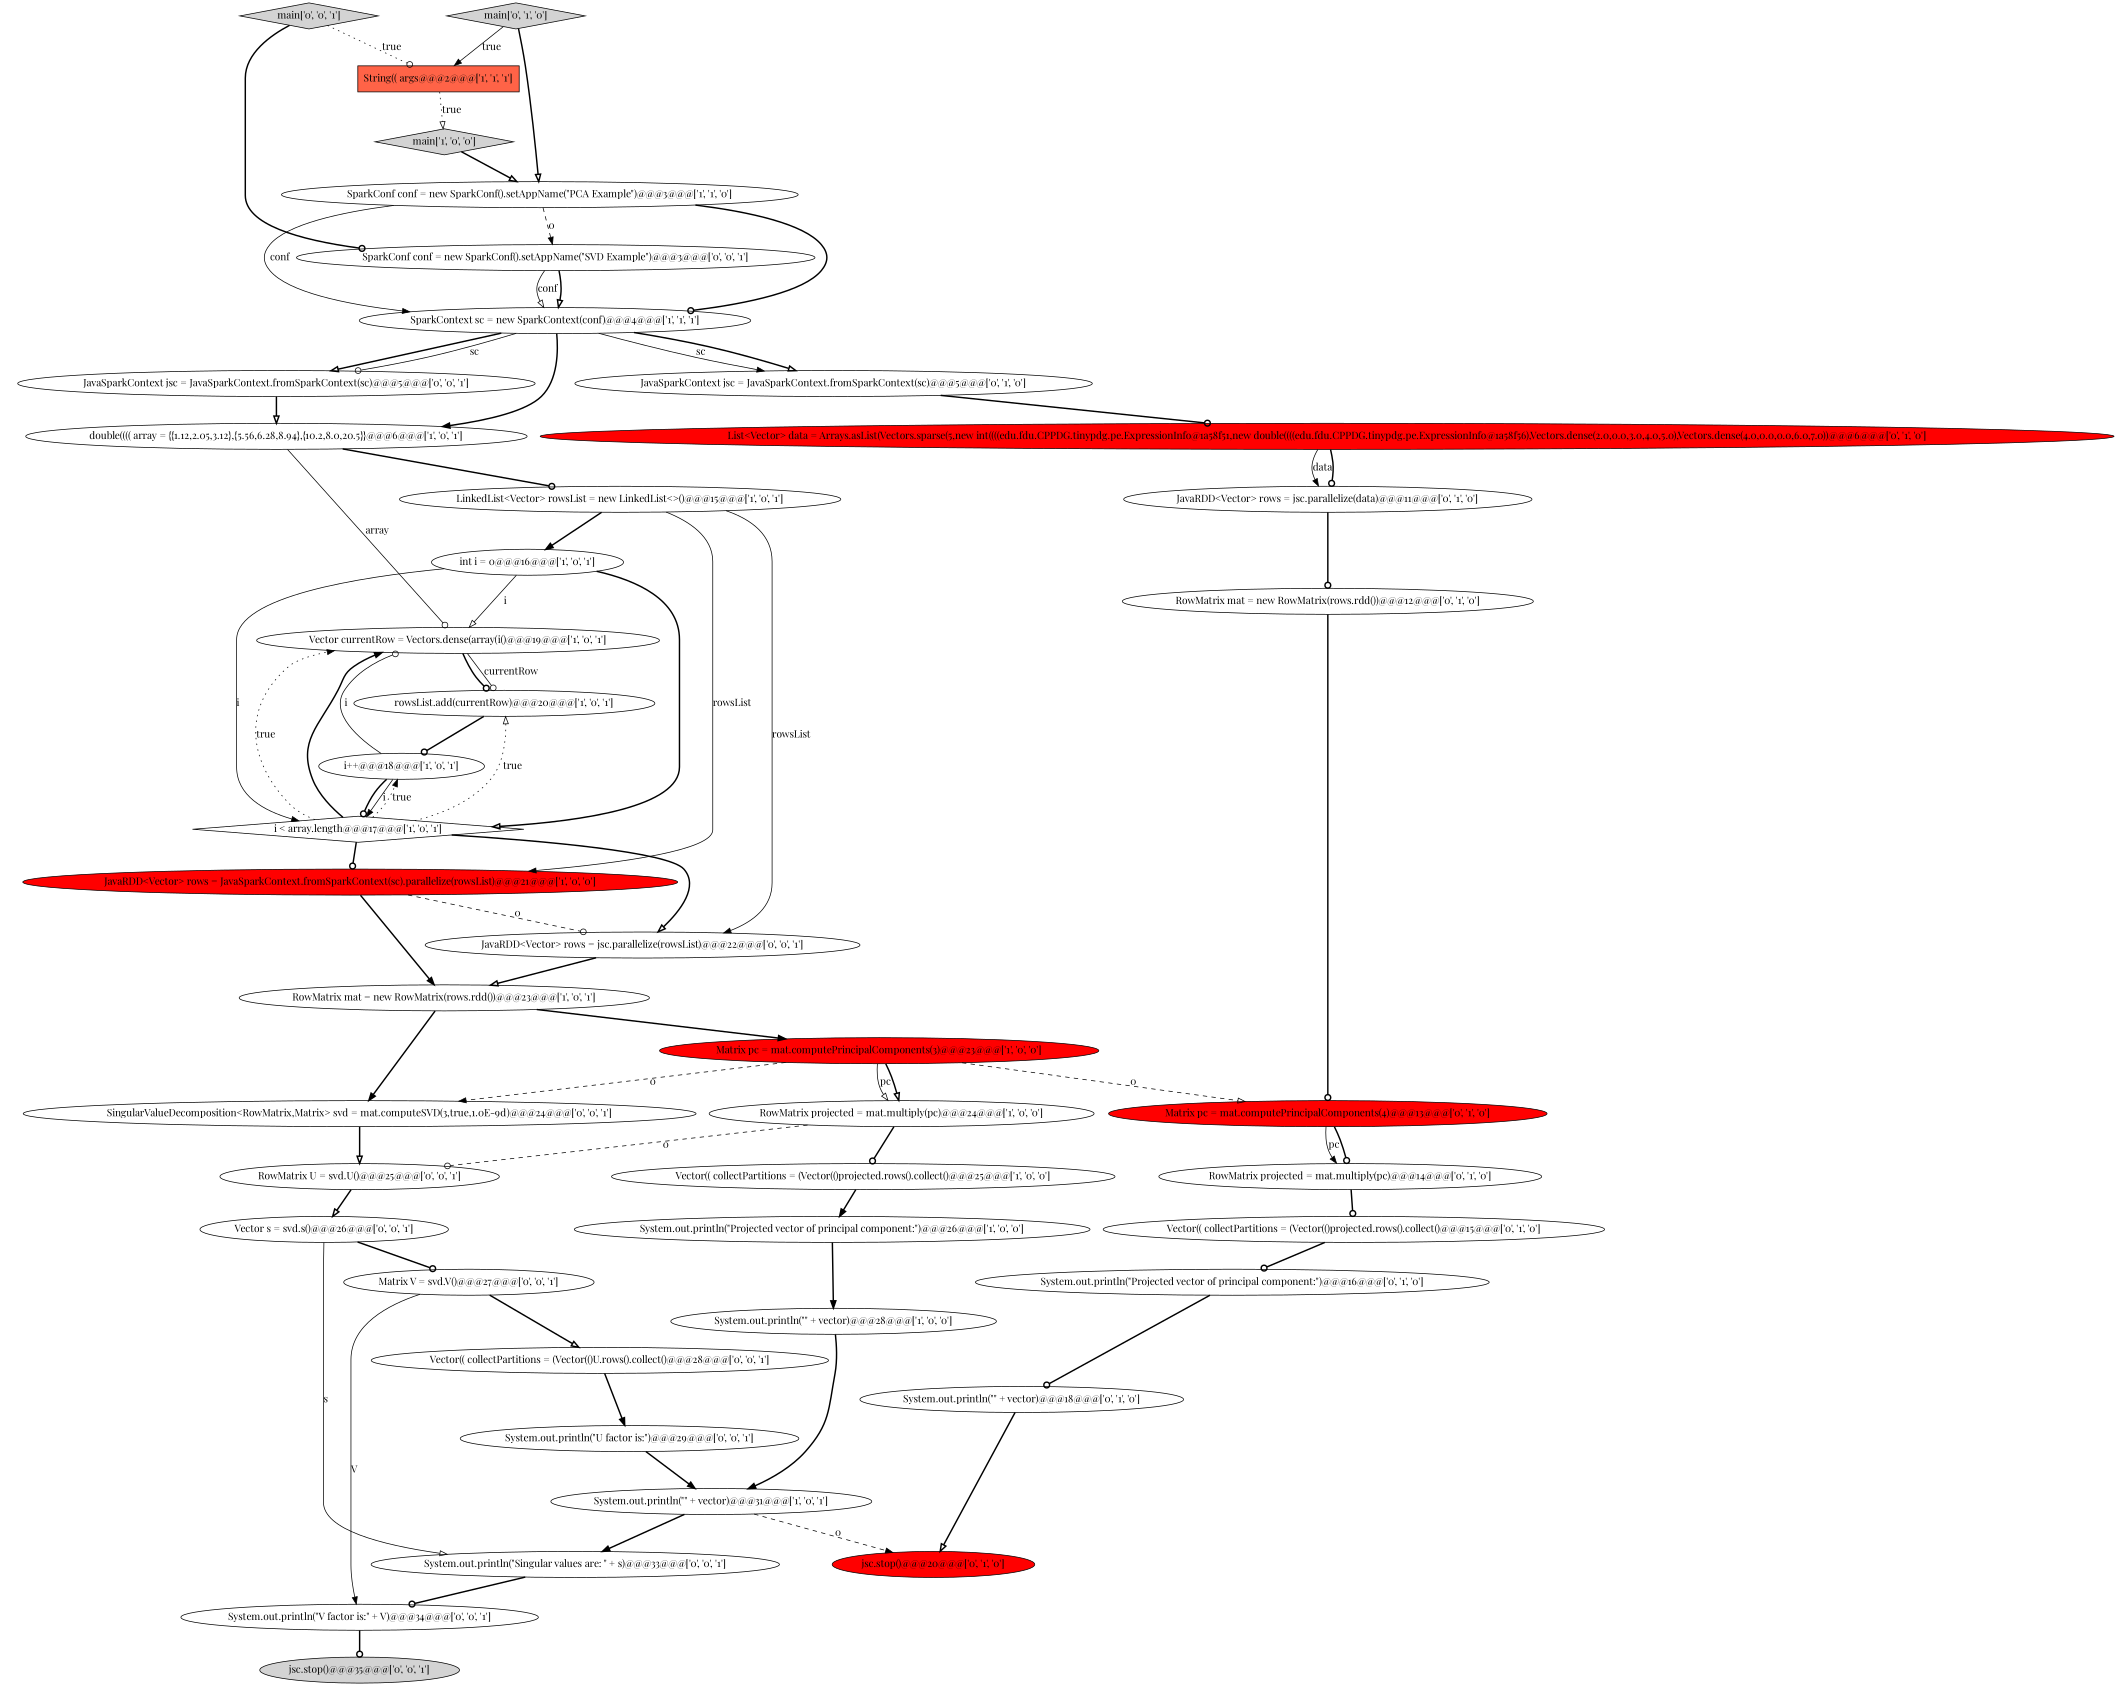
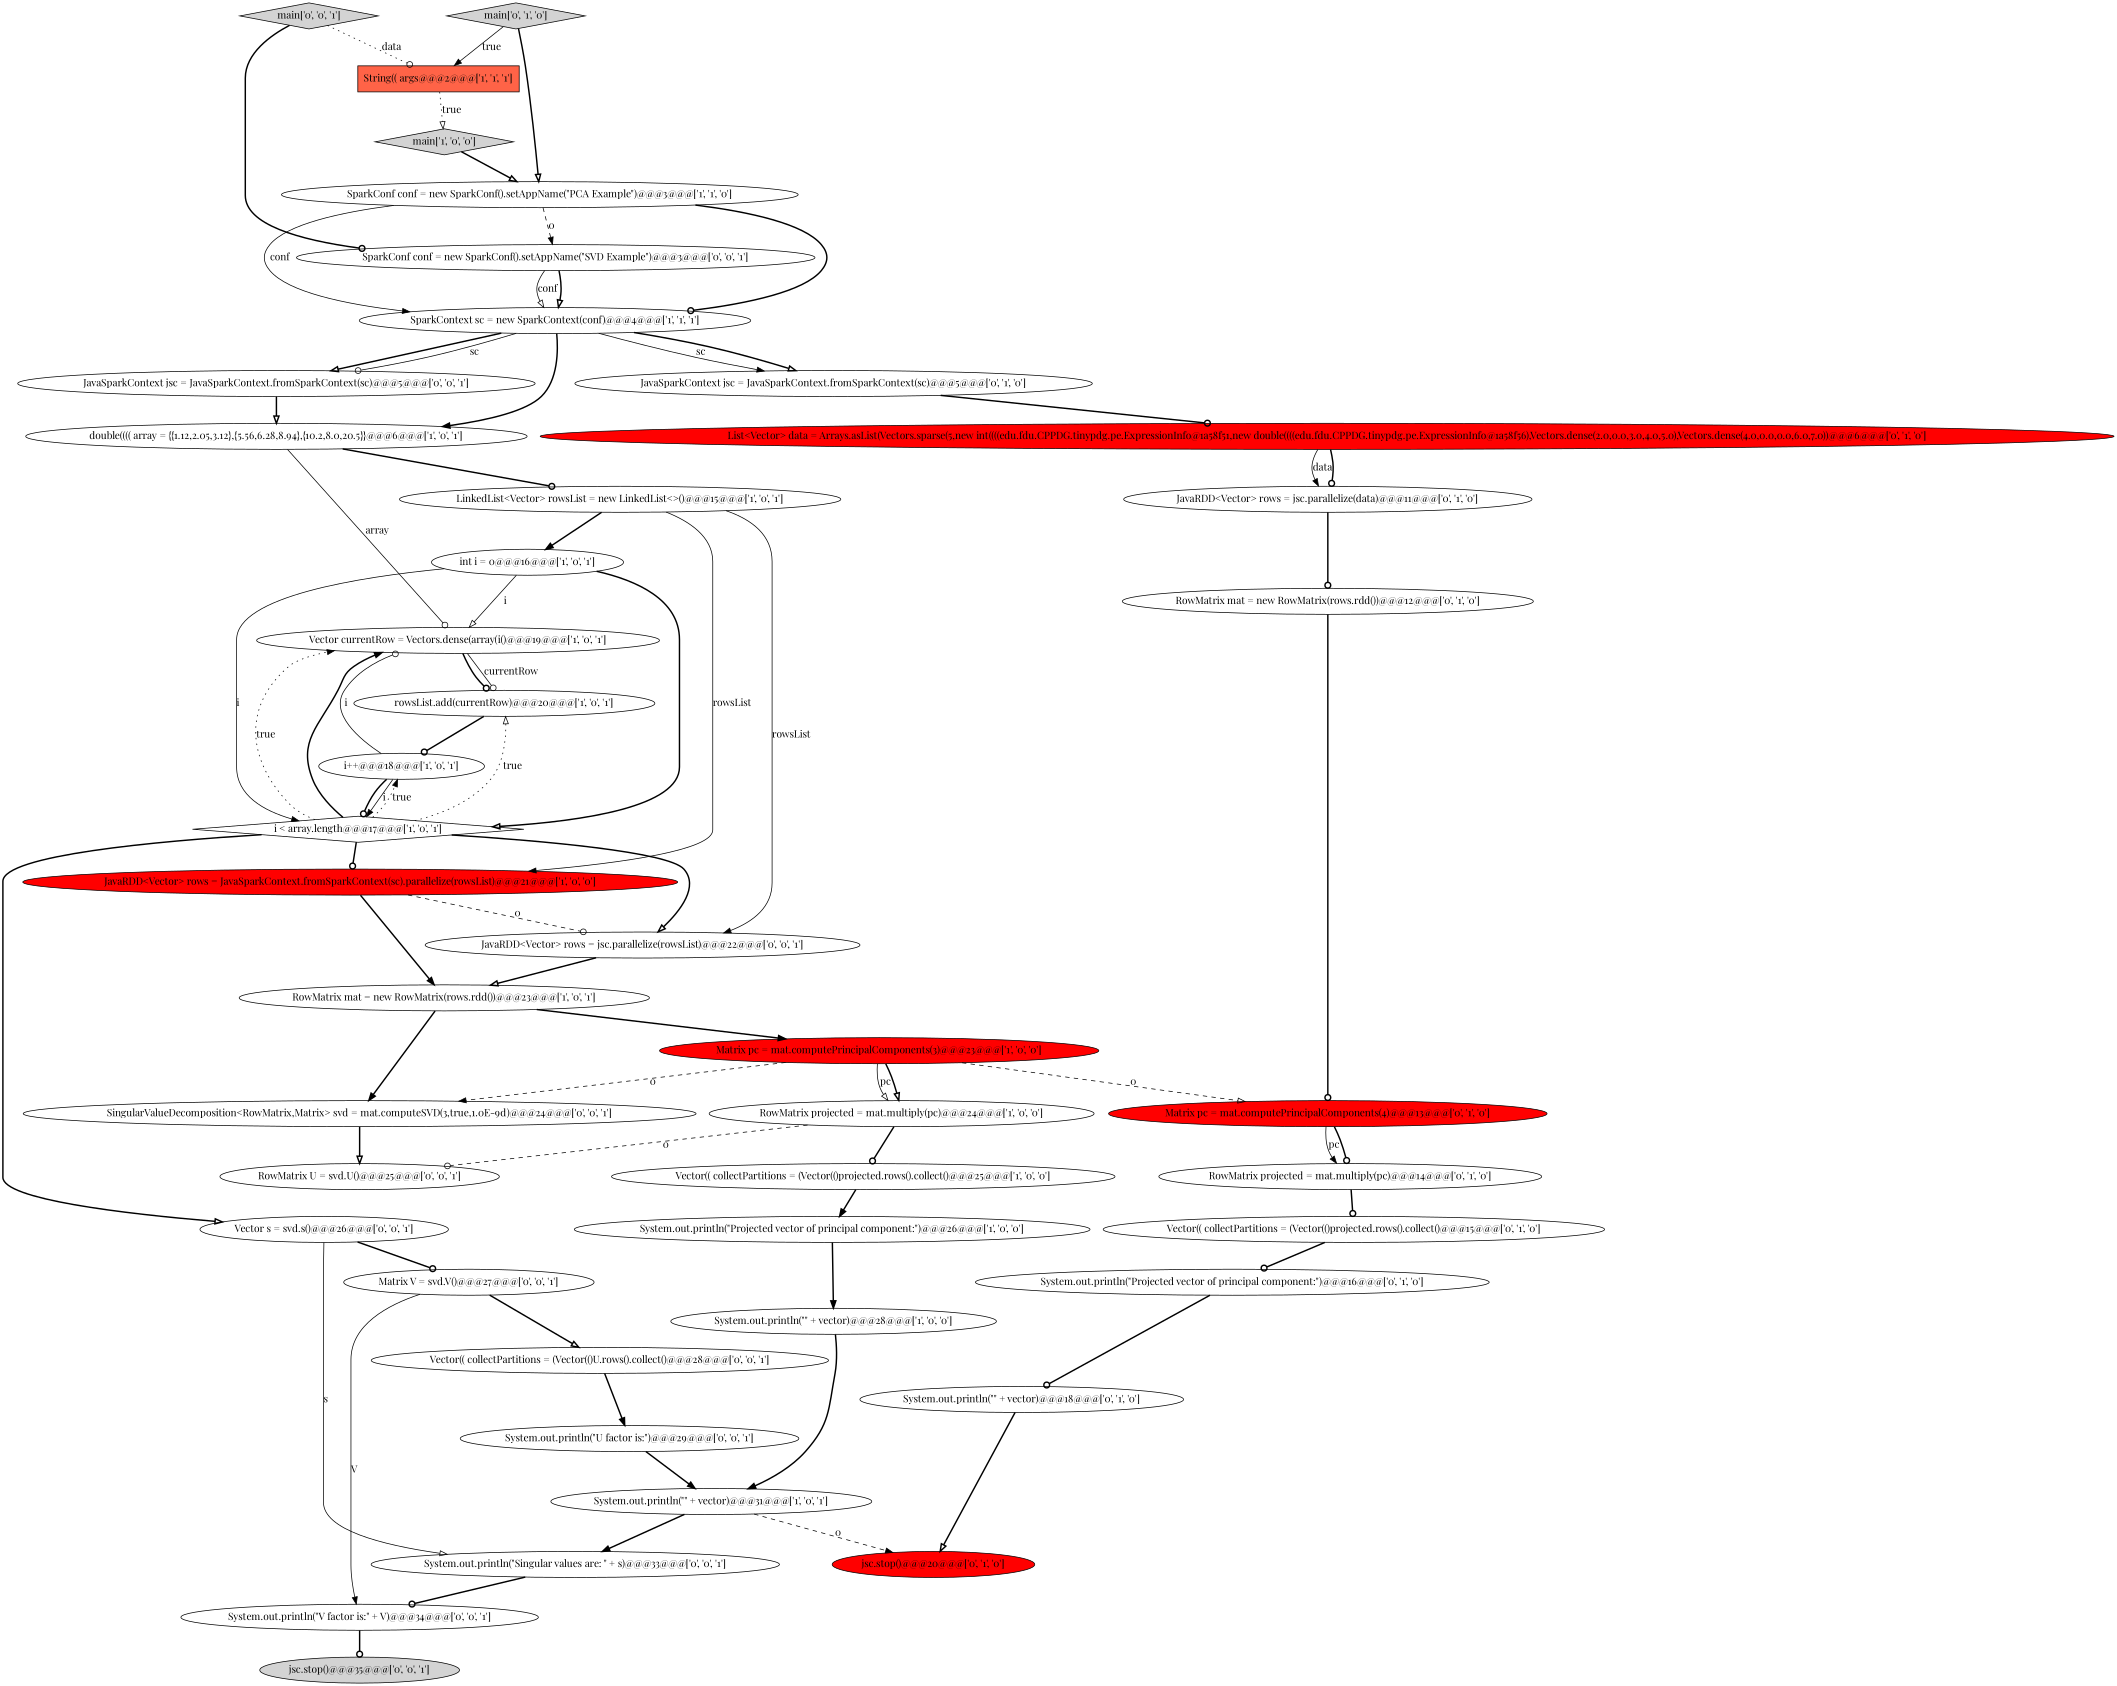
edge "main['0', '0', '1']" -> "String(( args@@@2@@@['1', '1', '1']": label "true" -> "data"
edge "RowMatrix U = svd.U()@@@25@@@['0', '0', '1']" -> "Vector s = svd.s()@@@26@@@['0', '0', '1']": now "i < array.length@@@17@@@['1', '0', '1']" -> "Vector s = svd.s()@@@26@@@['0', '0', '1']"
